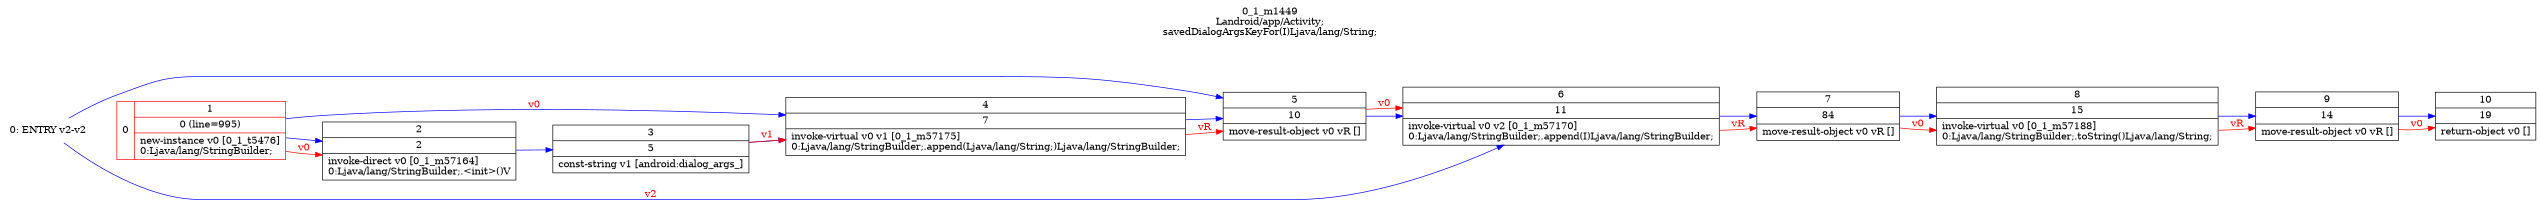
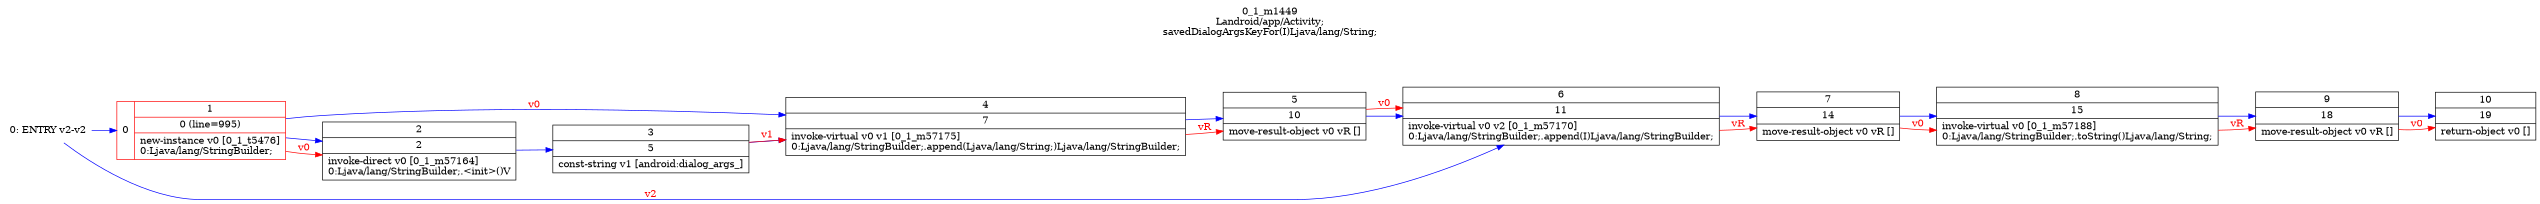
edge "0: ENTRY v2-v2" -> "5": now "0: ENTRY v2-v2" -> "0"
node "7": text "84" -> "14"
node "9": text "14" -> "18"
